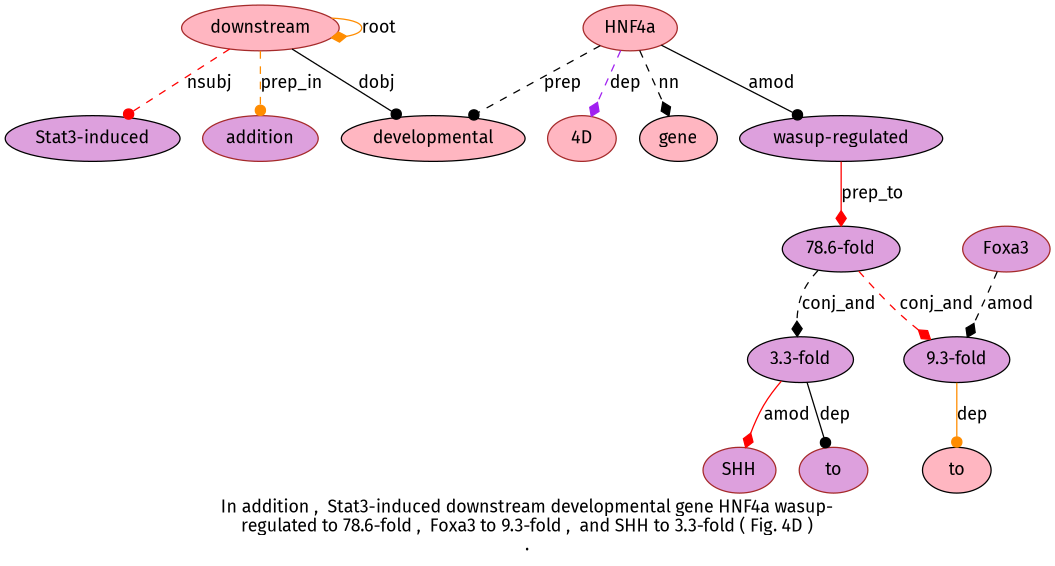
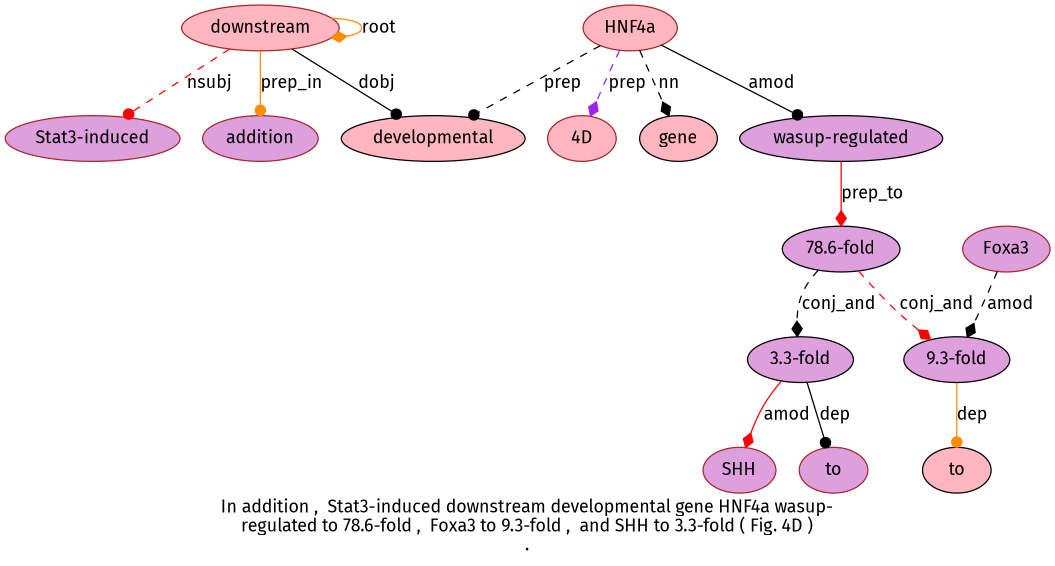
edge "downstream" -> "addition": style dashed -> solid
edge "HNF4a" -> "4D": label "dep" -> "prep"
node "Stat3-induced": color black -> brown
